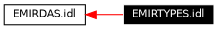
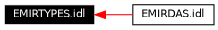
edge "EMIRTYPES.idl" -> "EMIRDAS.idl": reversed
